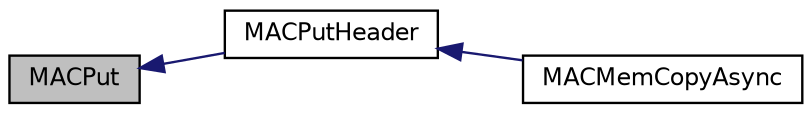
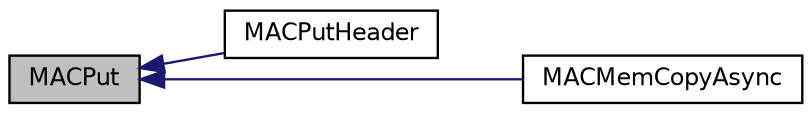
edge "MACMemCopyAsync" -> "MACPutHeader": now "MACMemCopyAsync" -> "MACPut"
